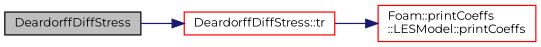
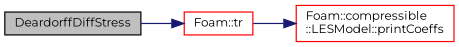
node "DeardorffDiffStress::tr": label "DeardorffDiffStress::tr" -> "Foam::tr"
node "Foam::printCoeffs ::LESModel::printCoeffs": label "Foam::printCoeffs ::LESModel::printCoeffs" -> "Foam::compressible ::LESModel::printCoeffs"
